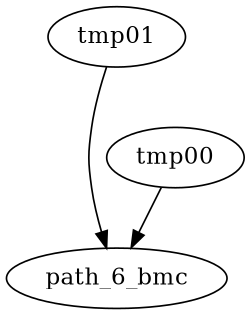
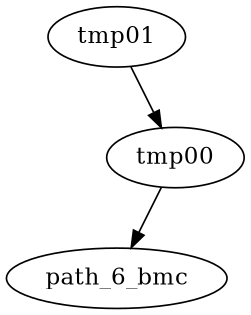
edge "tmp01" -> "path_6_bmc": now "tmp01" -> "tmp00"
